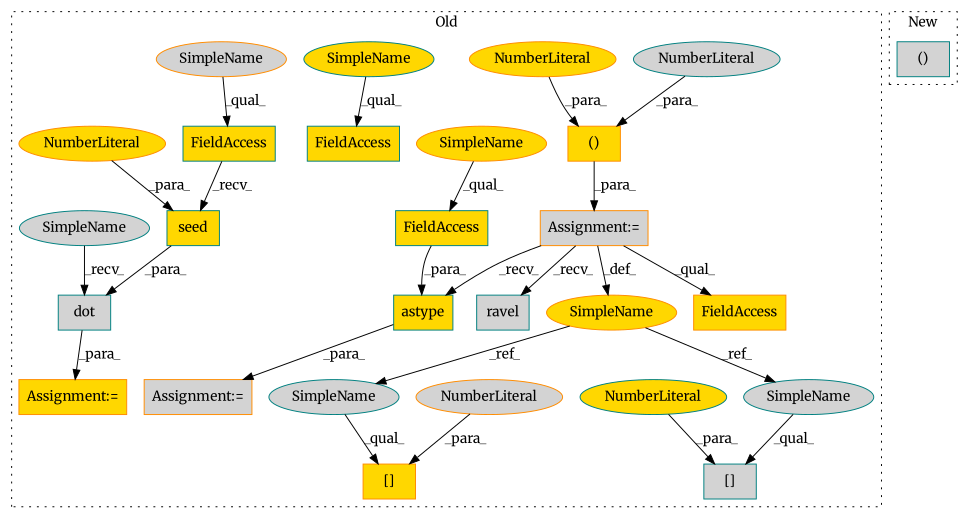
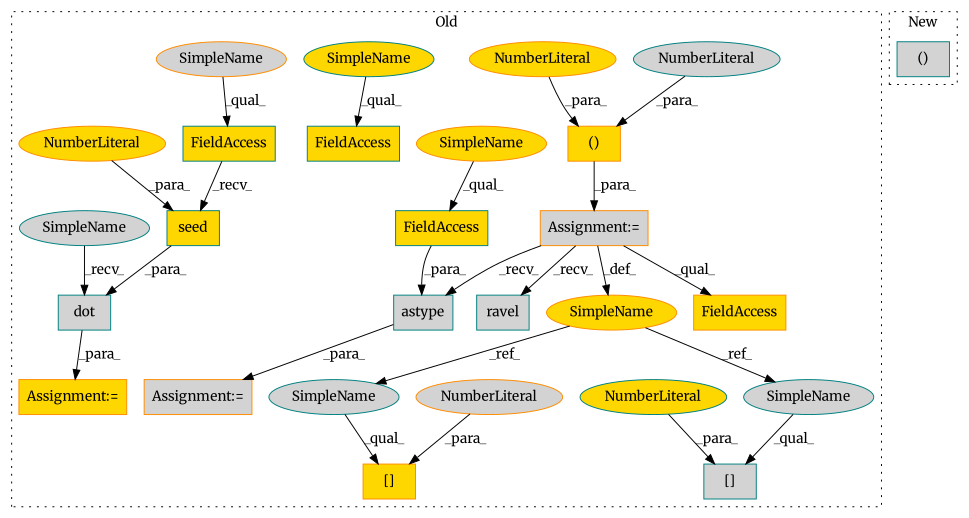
node "astype": fillcolor gold -> lightgrey
